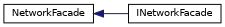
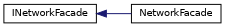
edge "INetworkFacade" -> "NetworkFacade": reversed
